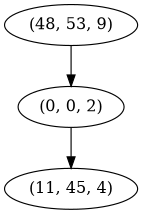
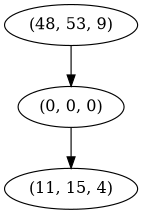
node "(0, 0, 2)": label "(0, 0, 2)" -> "(0, 0, 0)"
node "(11, 45, 4)": label "(11, 45, 4)" -> "(11, 15, 4)"
